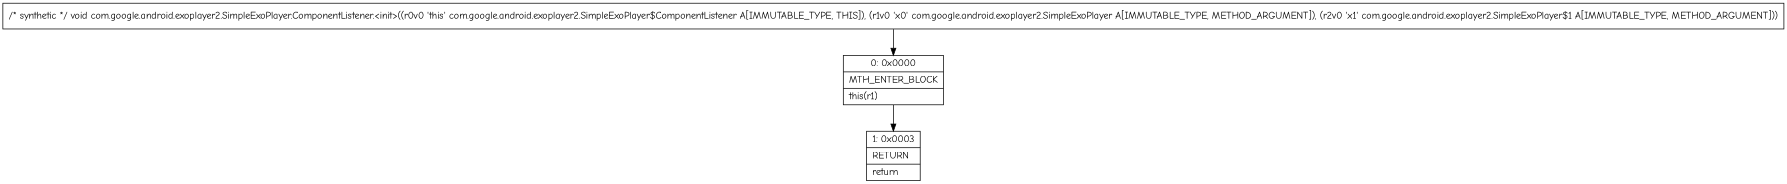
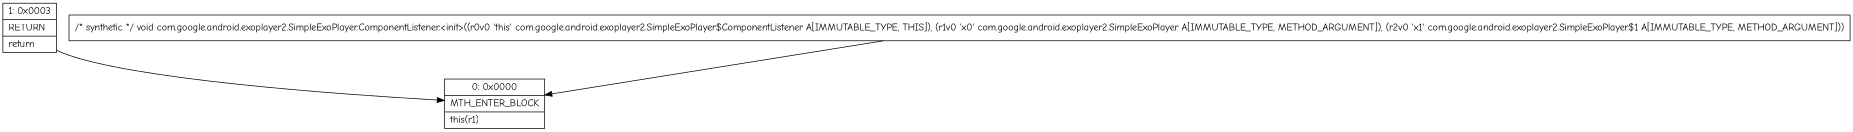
edge "0: 0x0000" -> "1: 0x0003": reversed
